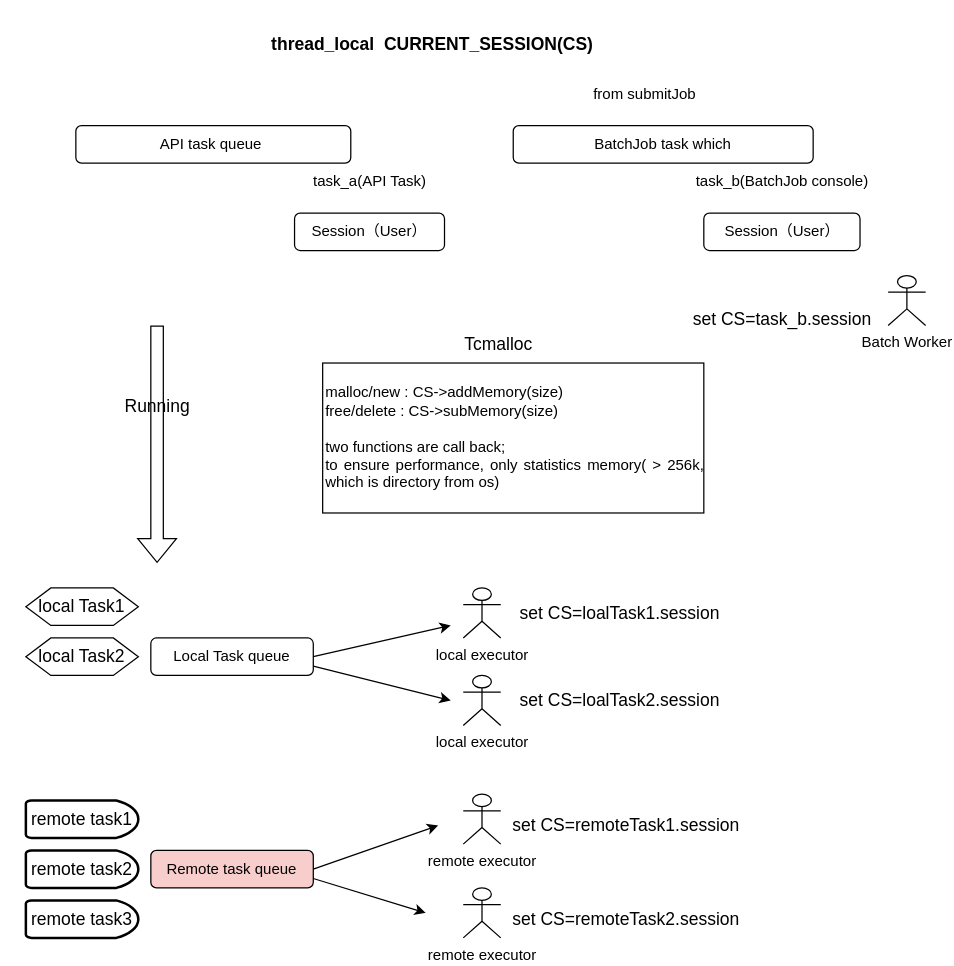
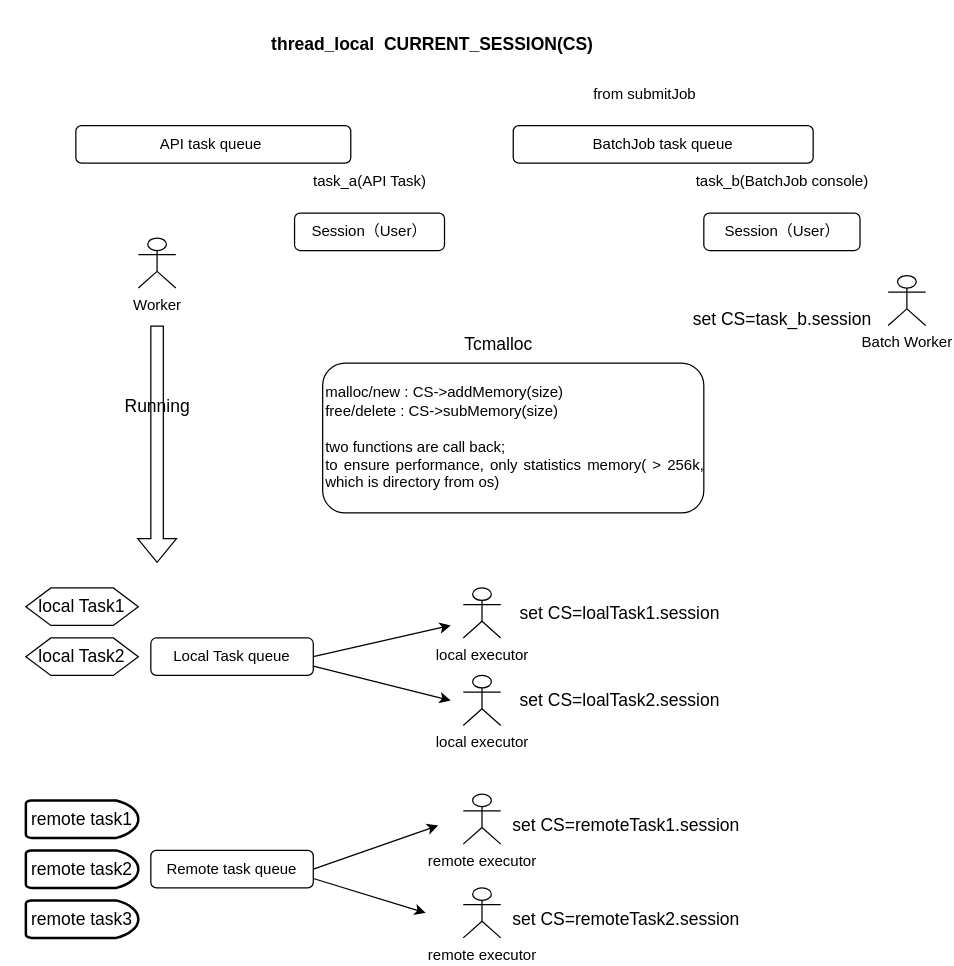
node "BatchJob task which": label "BatchJob task which" -> "BatchJob task queue"
node "Worker": added
node "malloc/new : CS->addMemory(size) free/delete : CS->subMemory(size) two functions are call back; to ensure performance, only statistics memory( > 256k, which is directory from os)": shape rectangle -> rounded rectangle
node "Remote task queue": fillcolor #f8cecc -> #ffffff
